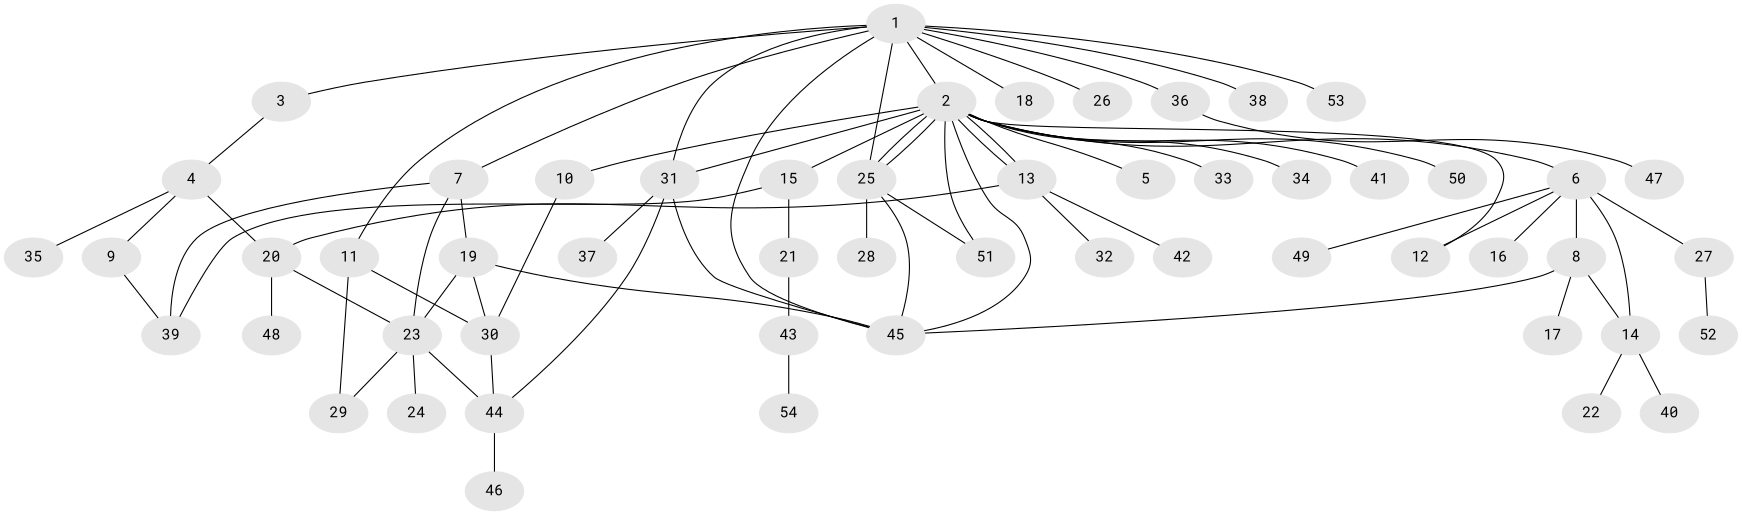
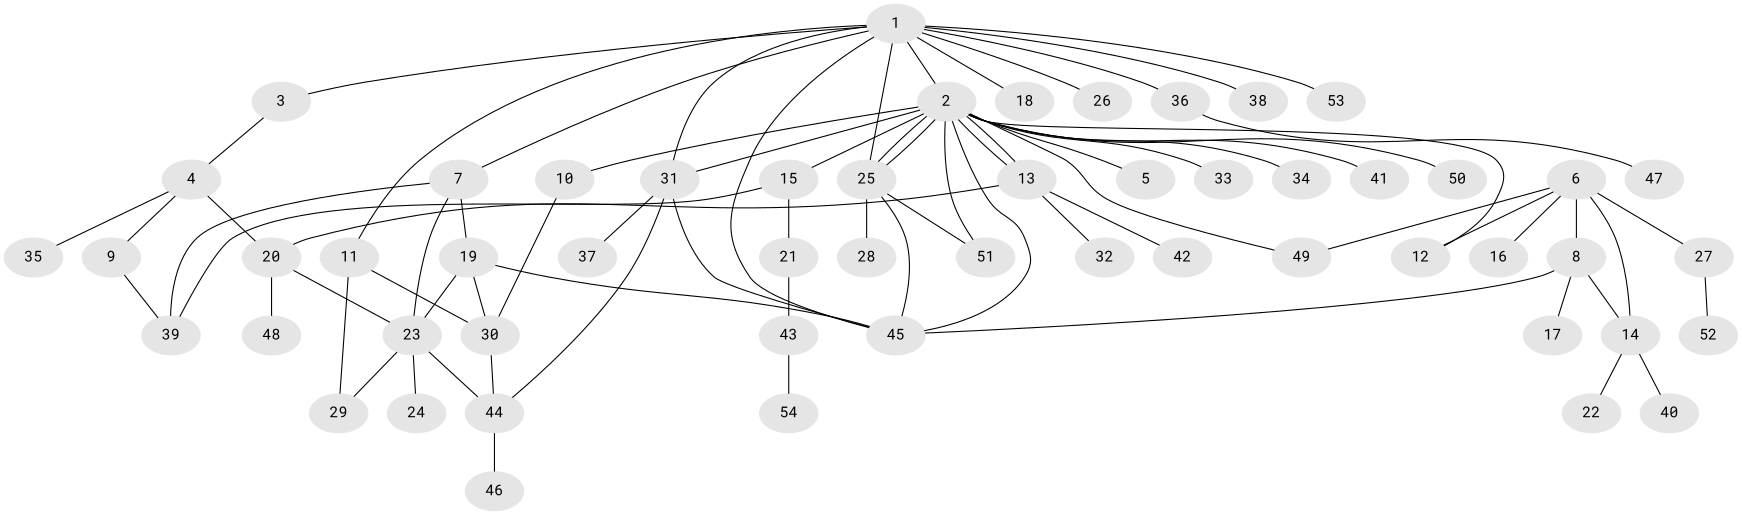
edge "2" -- "6": now "2" -- "49"
